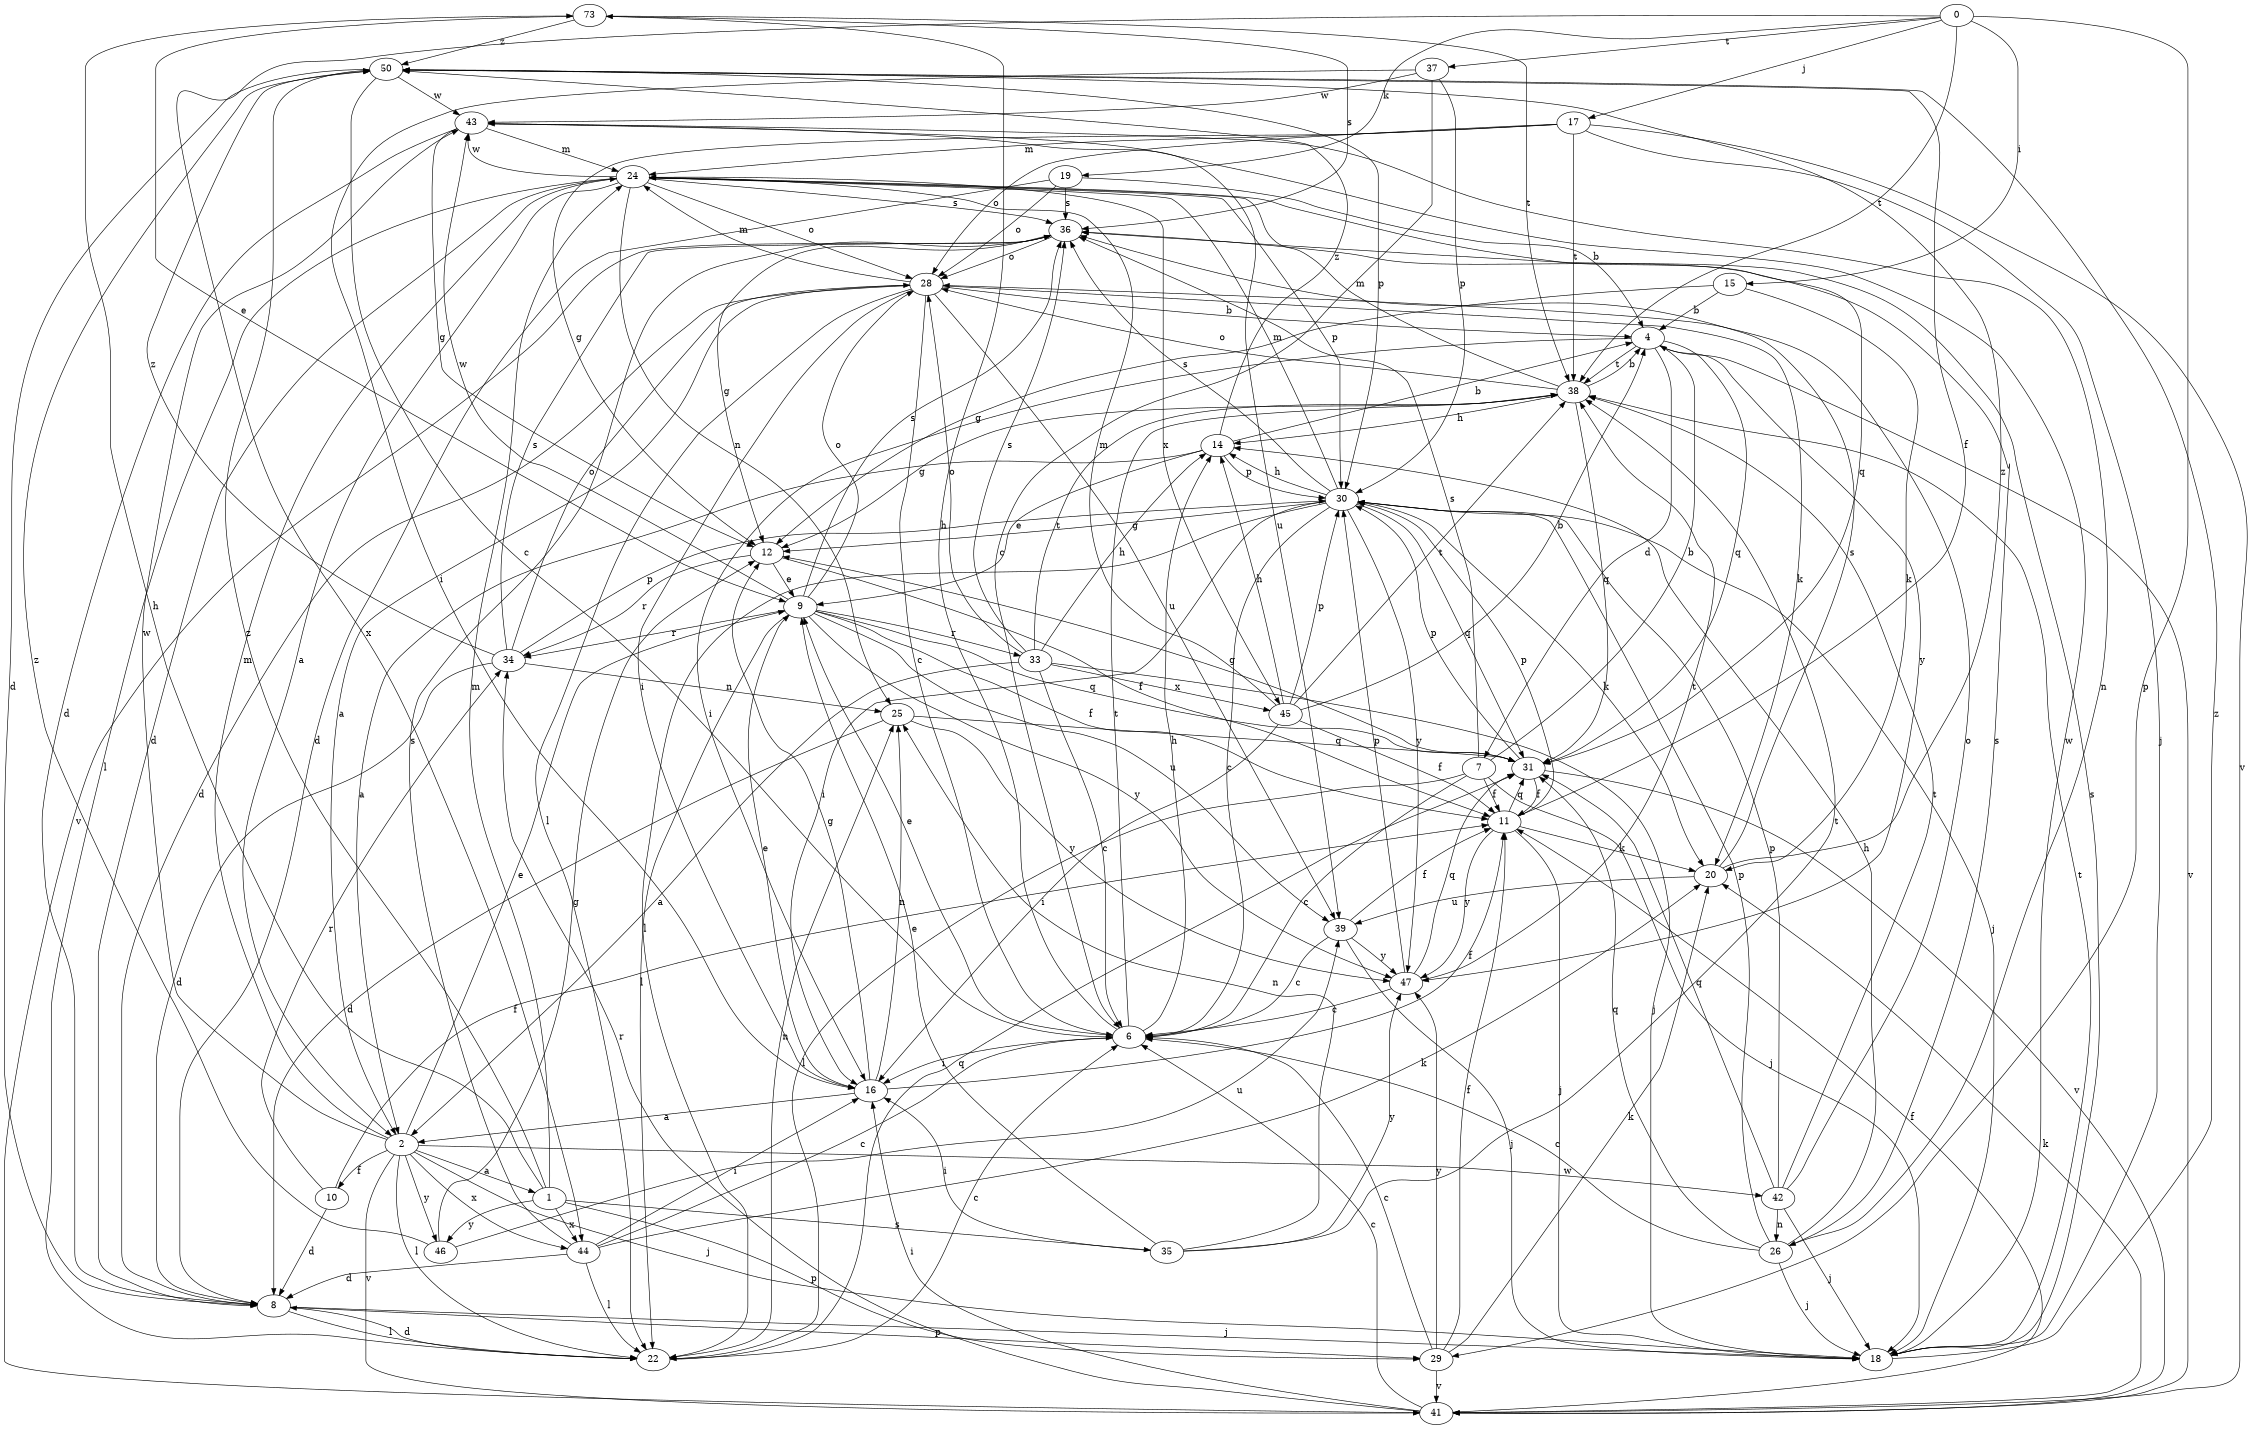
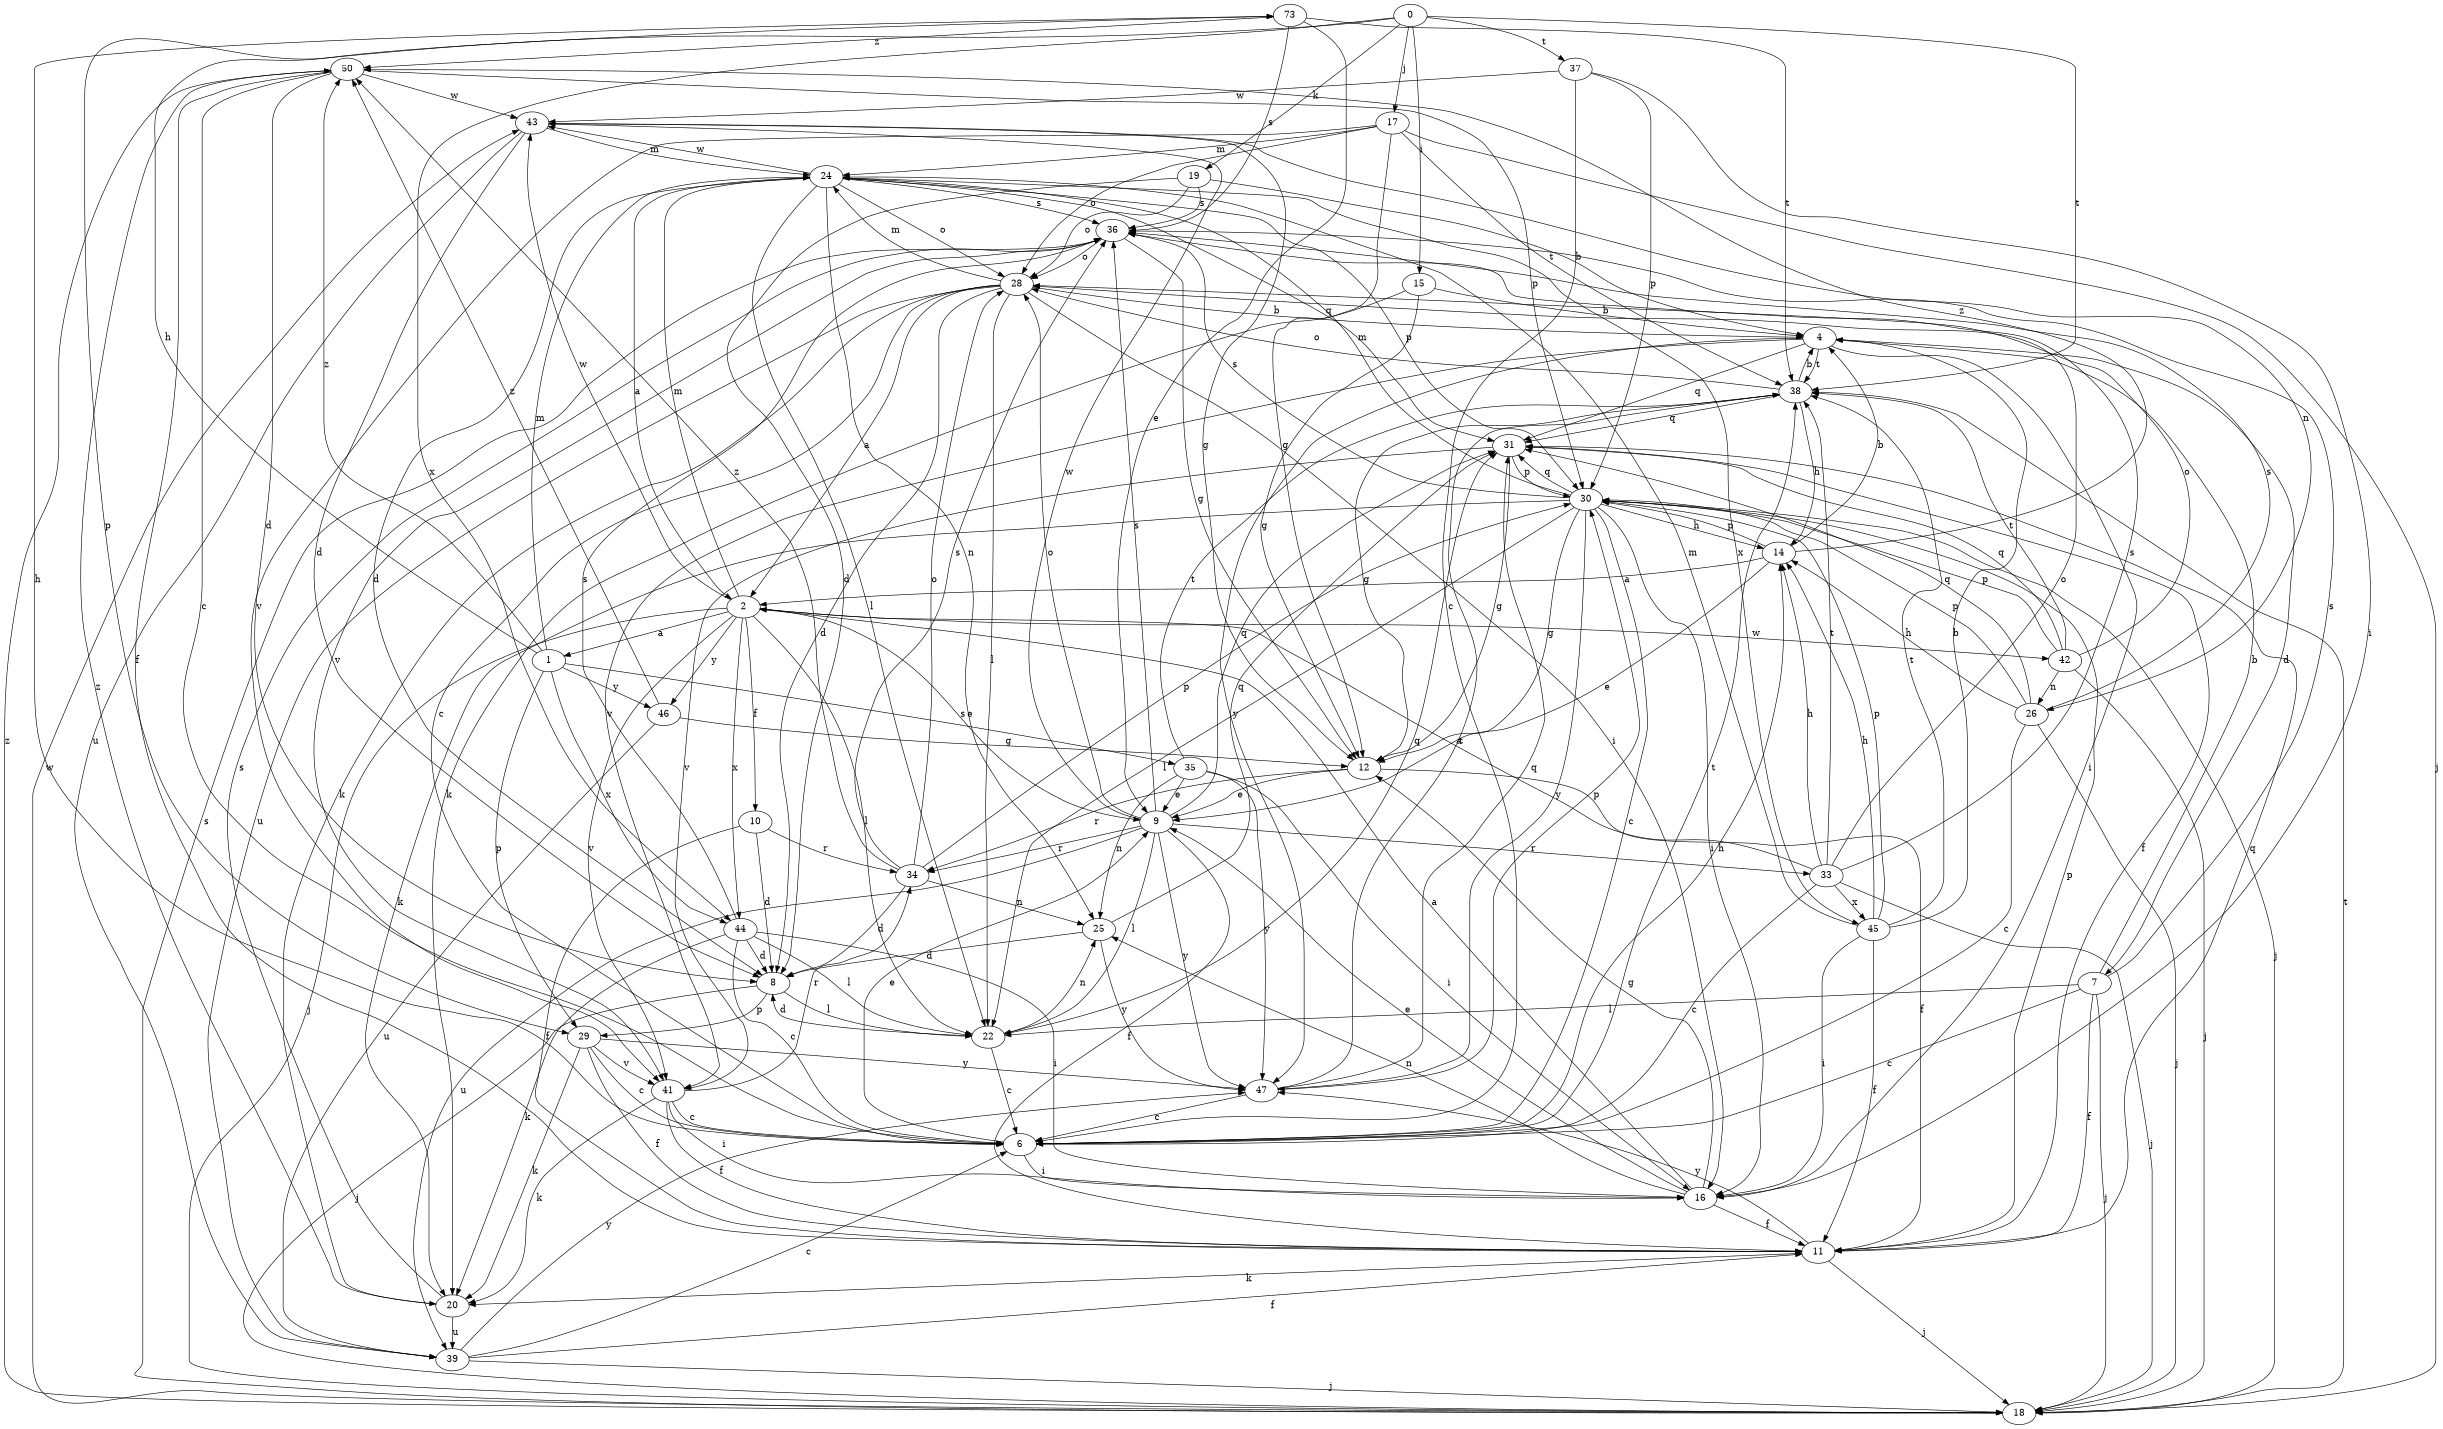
edge "11" -> "50": reversed
edge "38" -> "24": removed, label "m"
